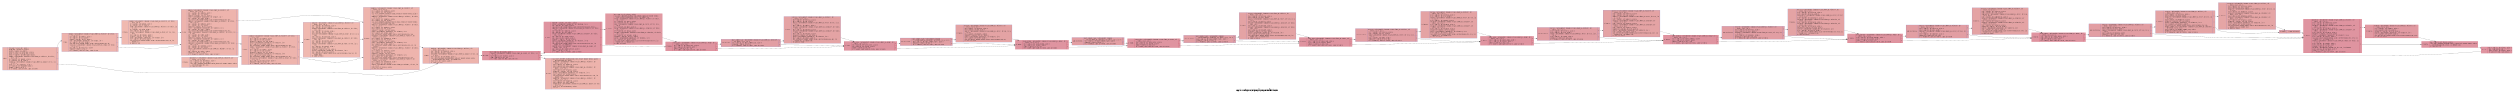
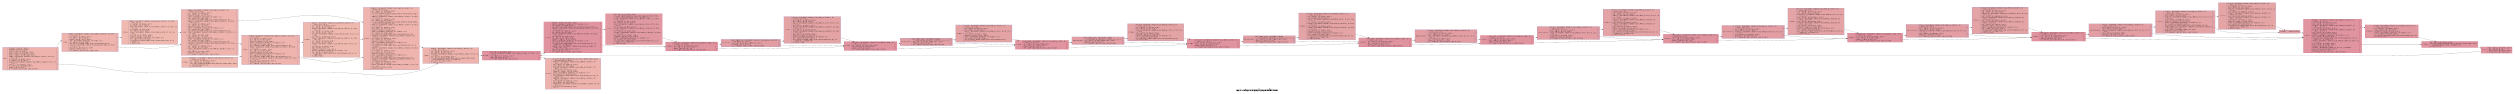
node "if.then105:": removed
node "if.then83:": added
